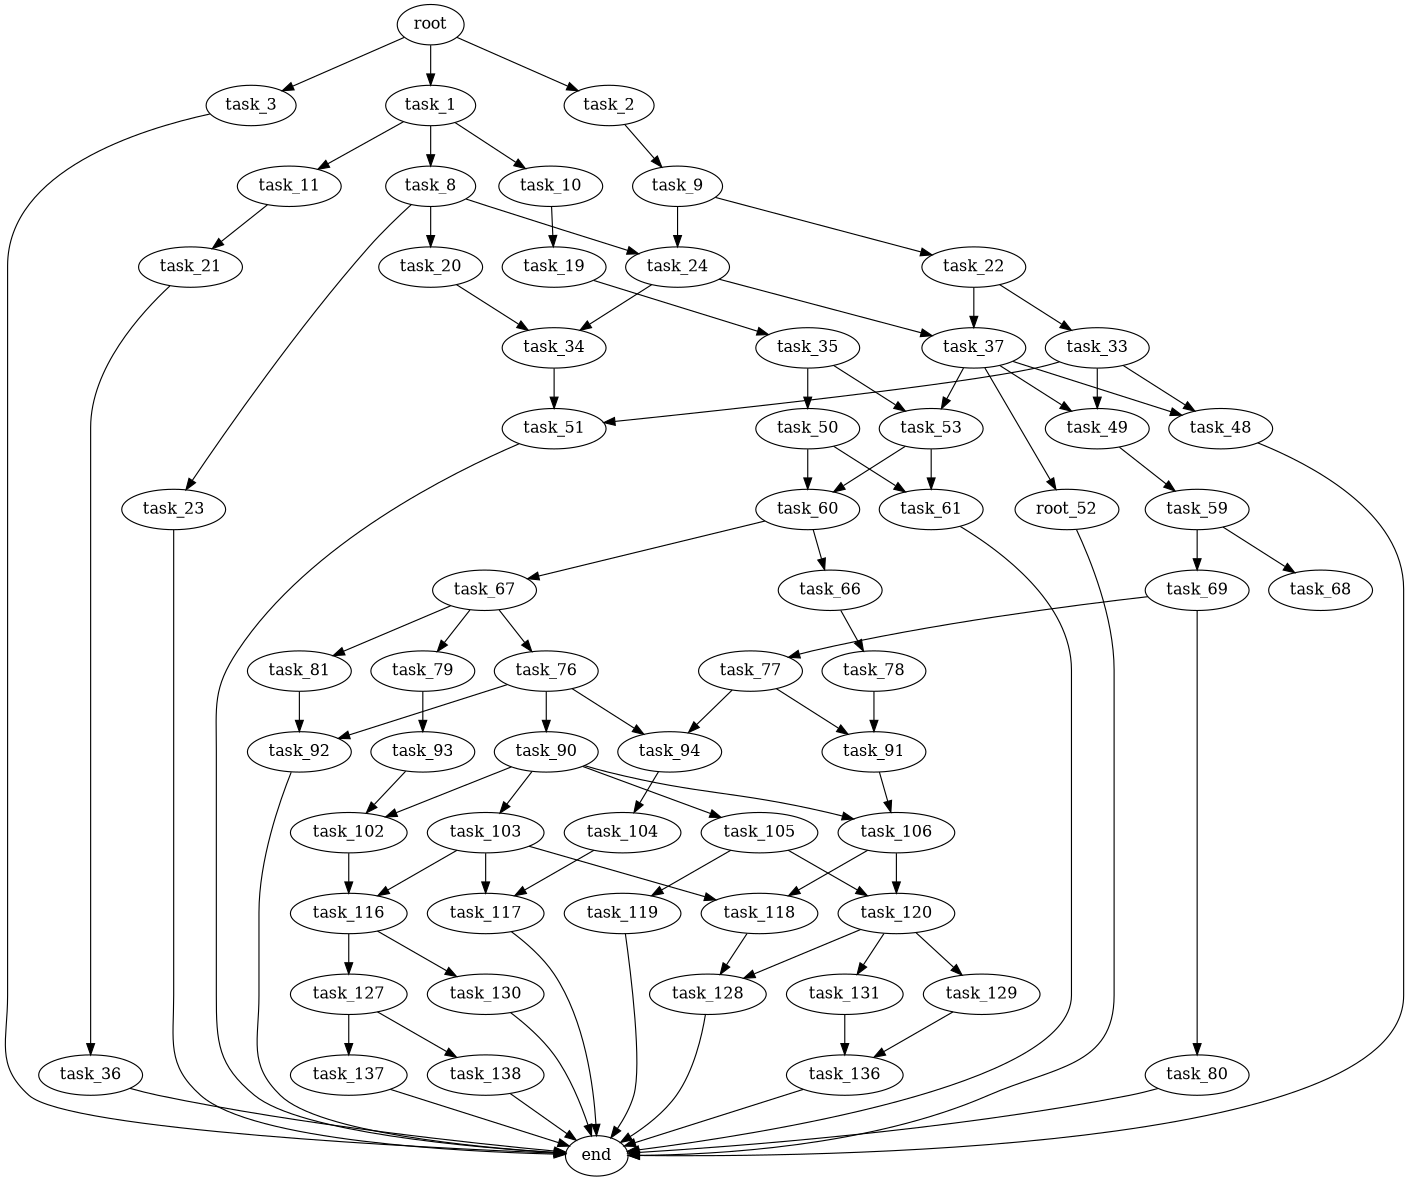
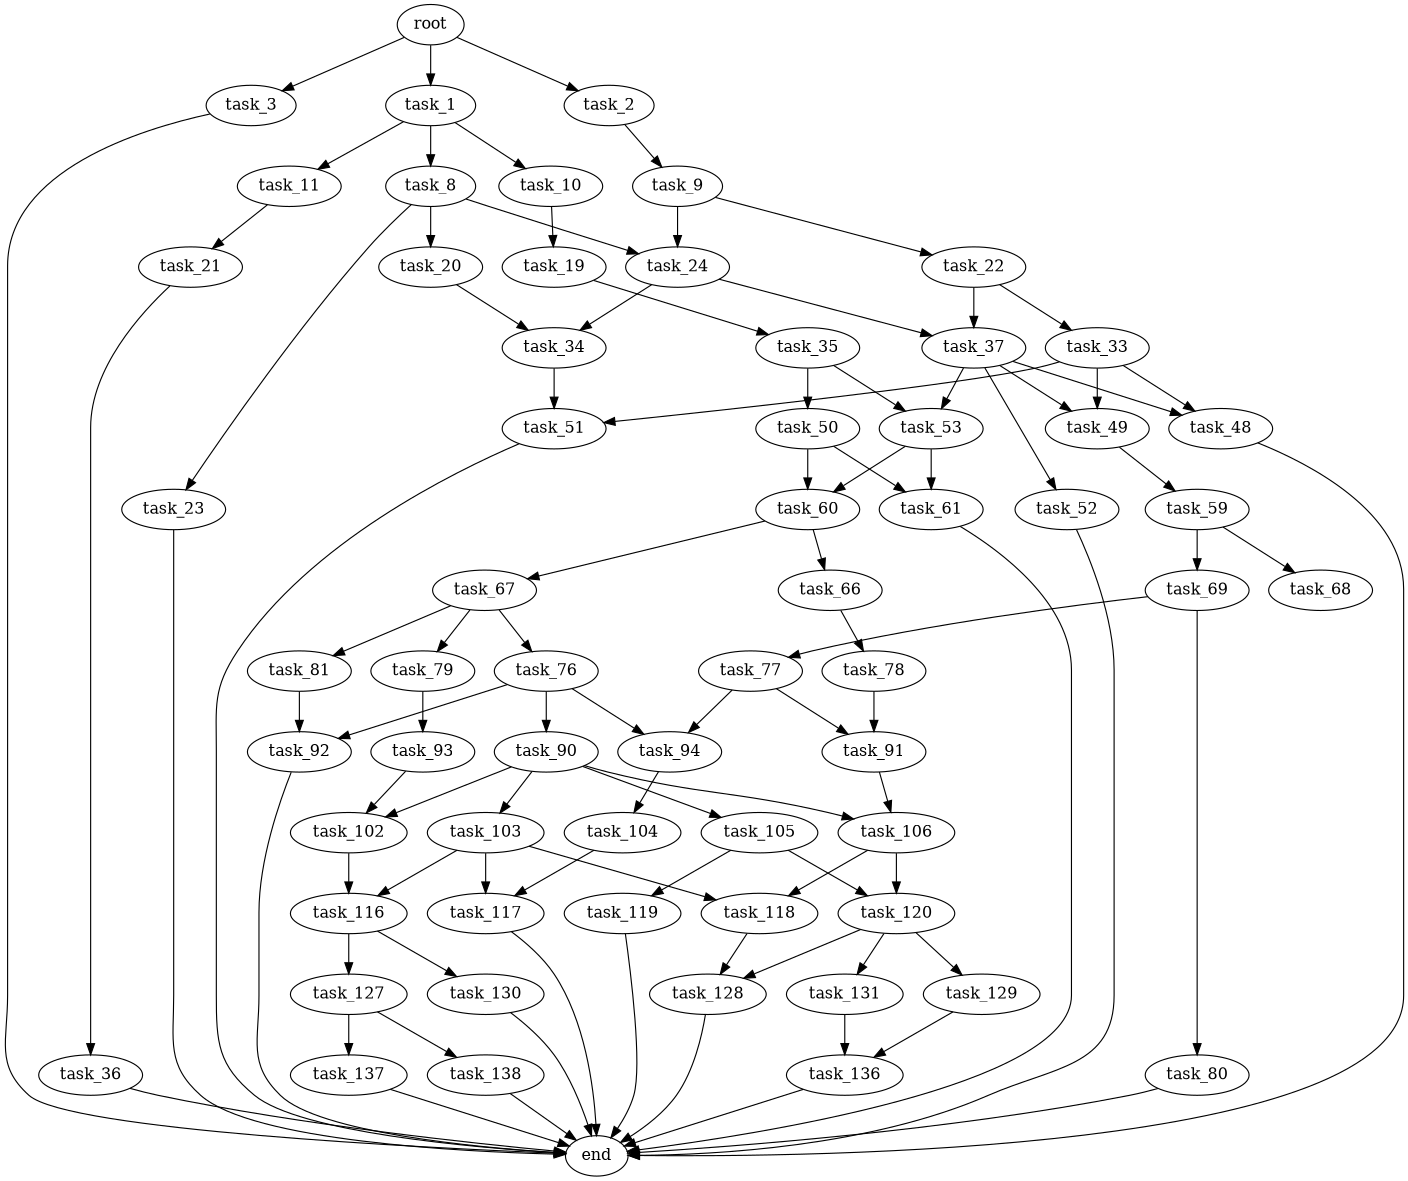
node "root_52": label "root_52" -> "task_52"
